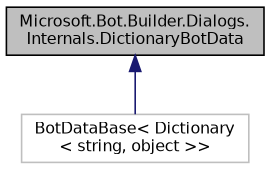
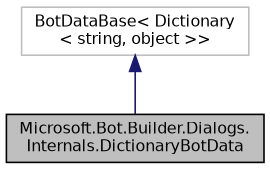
edge "BotDataBase< Dictionary < string, object >>" -> "Microsoft.Bot.Builder.Dialogs. Internals.DictionaryBotData": reversed
